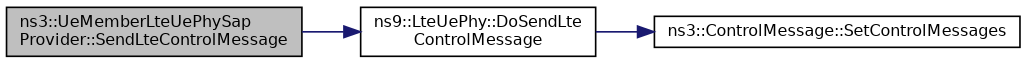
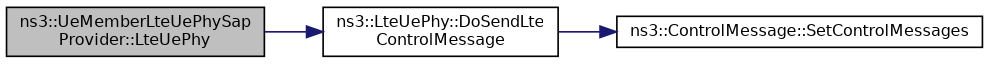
node "ns3::UeMemberLteUePhySap Provider::SendLteControlMessage": label "ns3::UeMemberLteUePhySap Provider::SendLteControlMessage" -> "ns3::UeMemberLteUePhySap Provider::LteUePhy"
node "ns9::LteUePhy::DoSendLte ControlMessage": label "ns9::LteUePhy::DoSendLte ControlMessage" -> "ns3::LteUePhy::DoSendLte ControlMessage"
